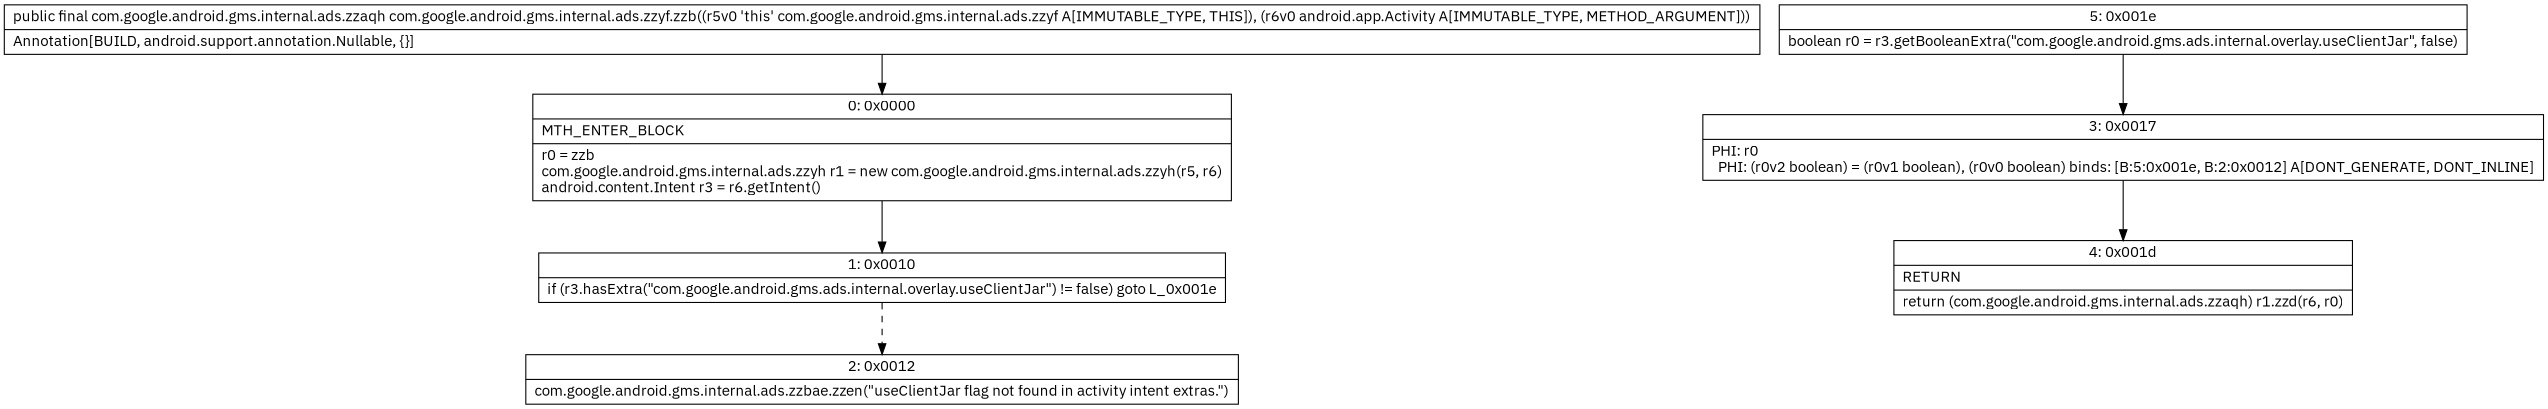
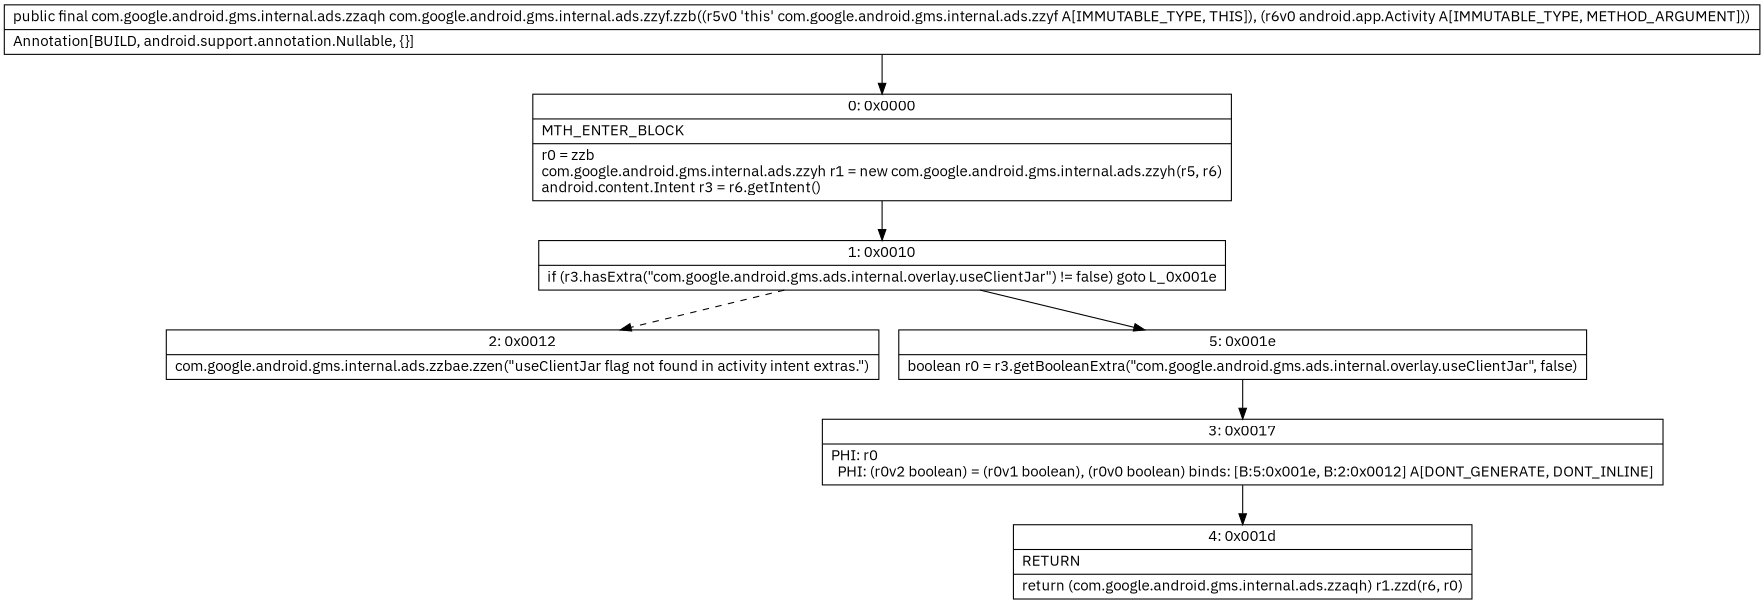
edge "1: 0x0010" -> "5: 0x001e": added
